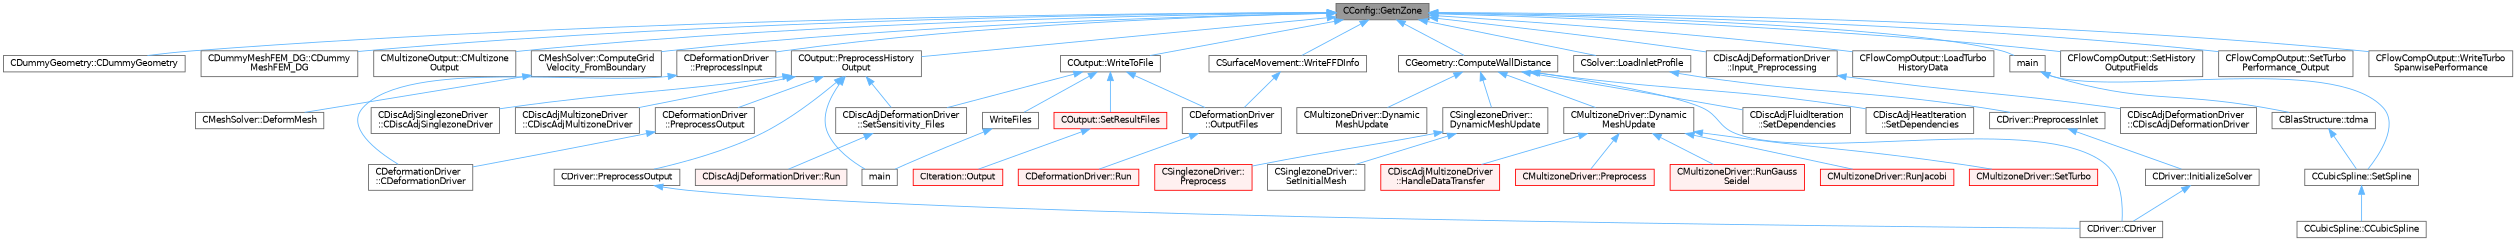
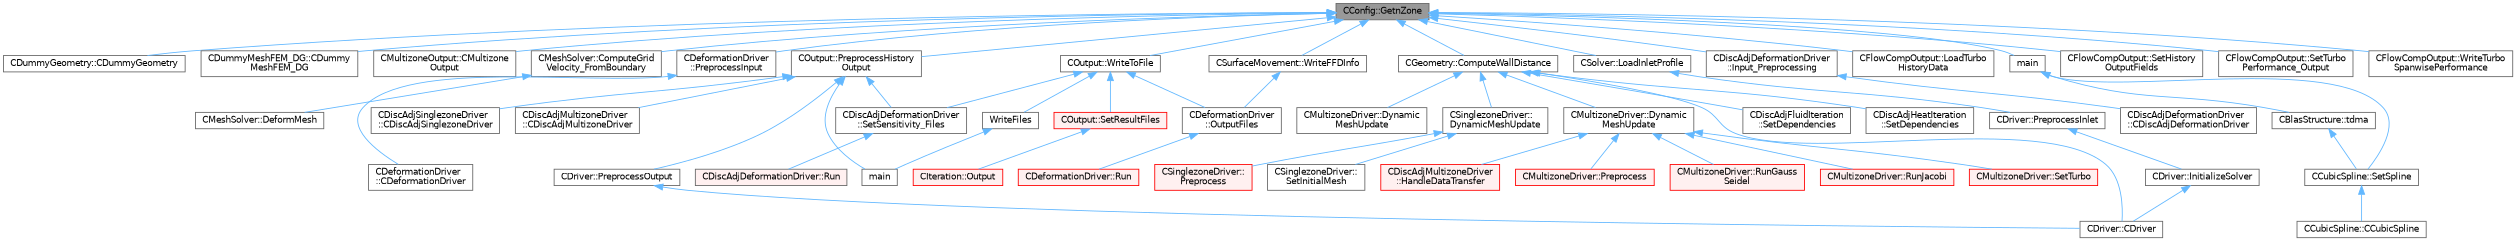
node "CDeformationDriver ::PreprocessOutput": removed
